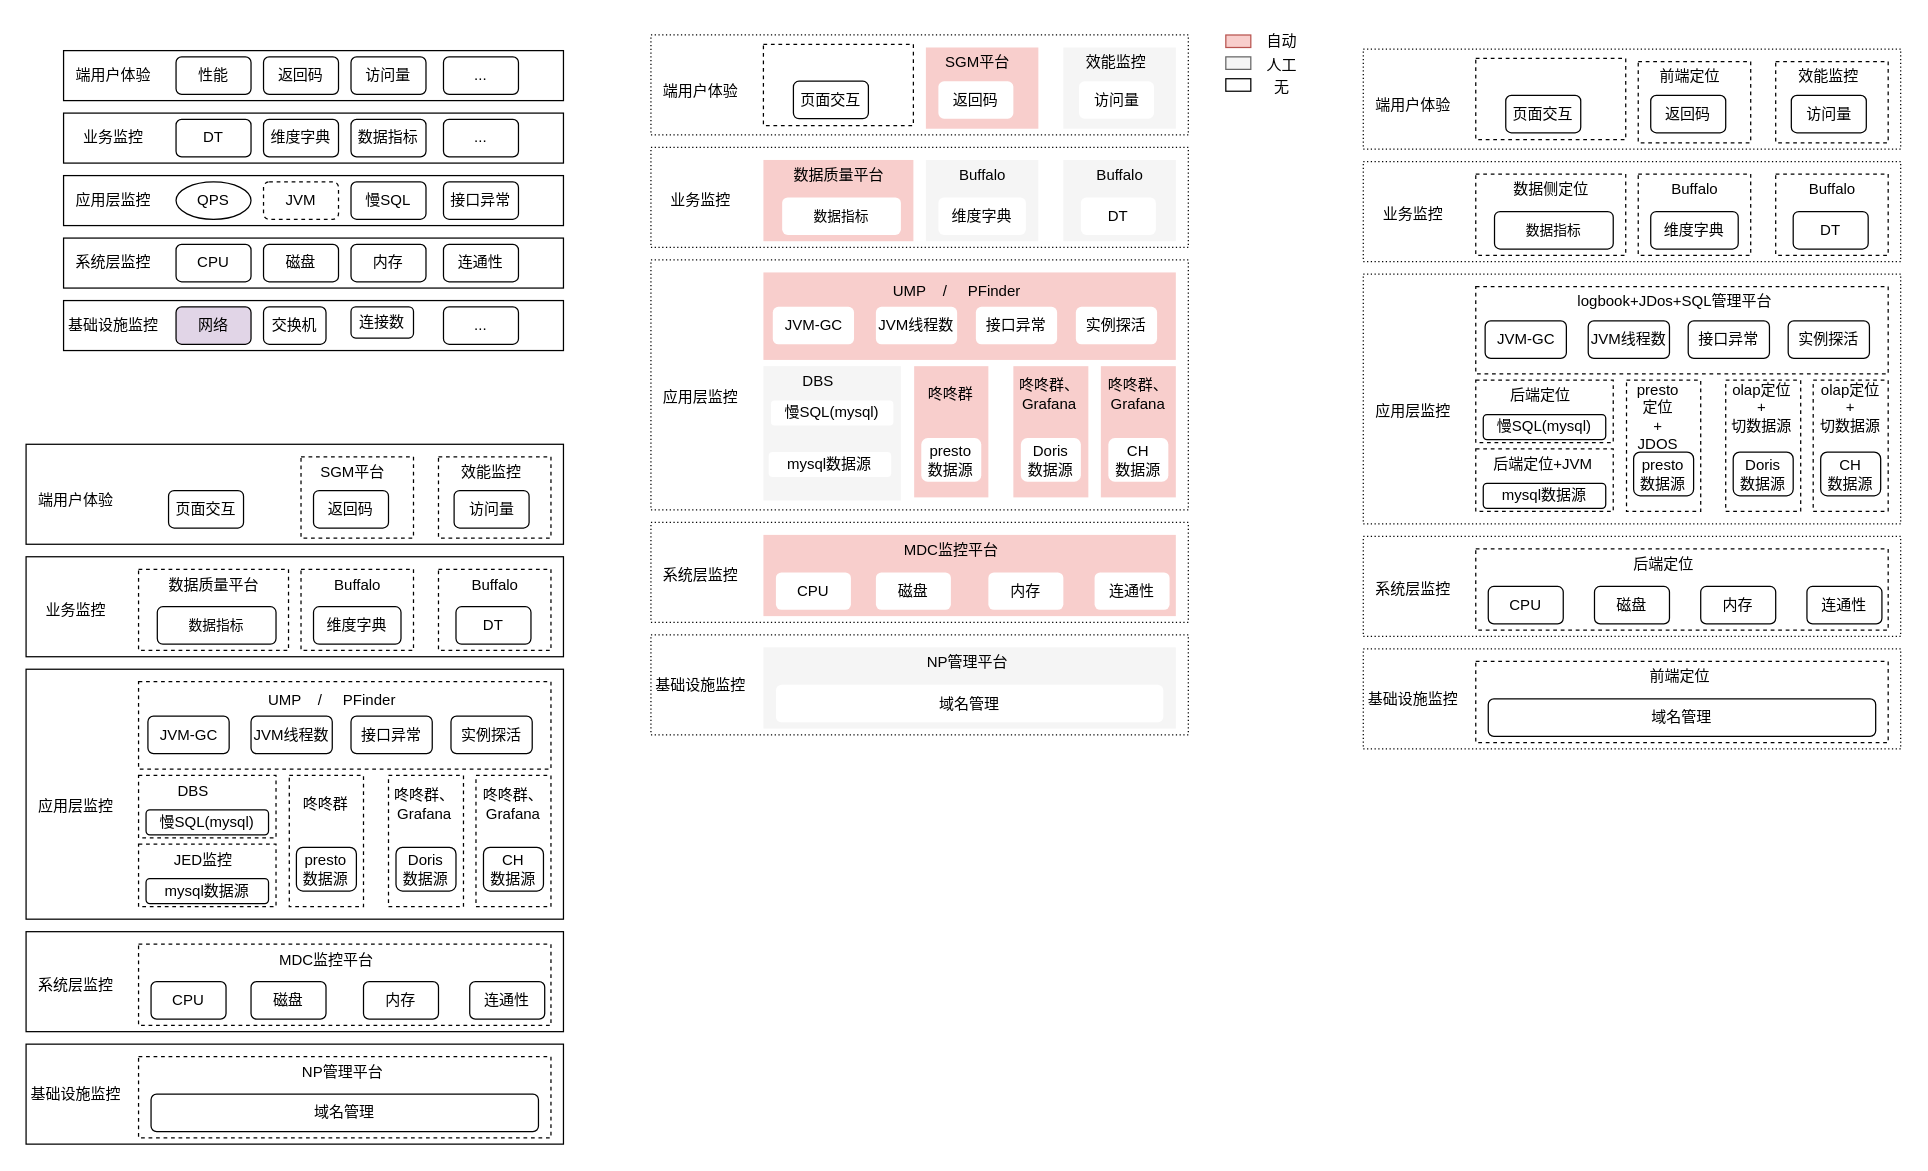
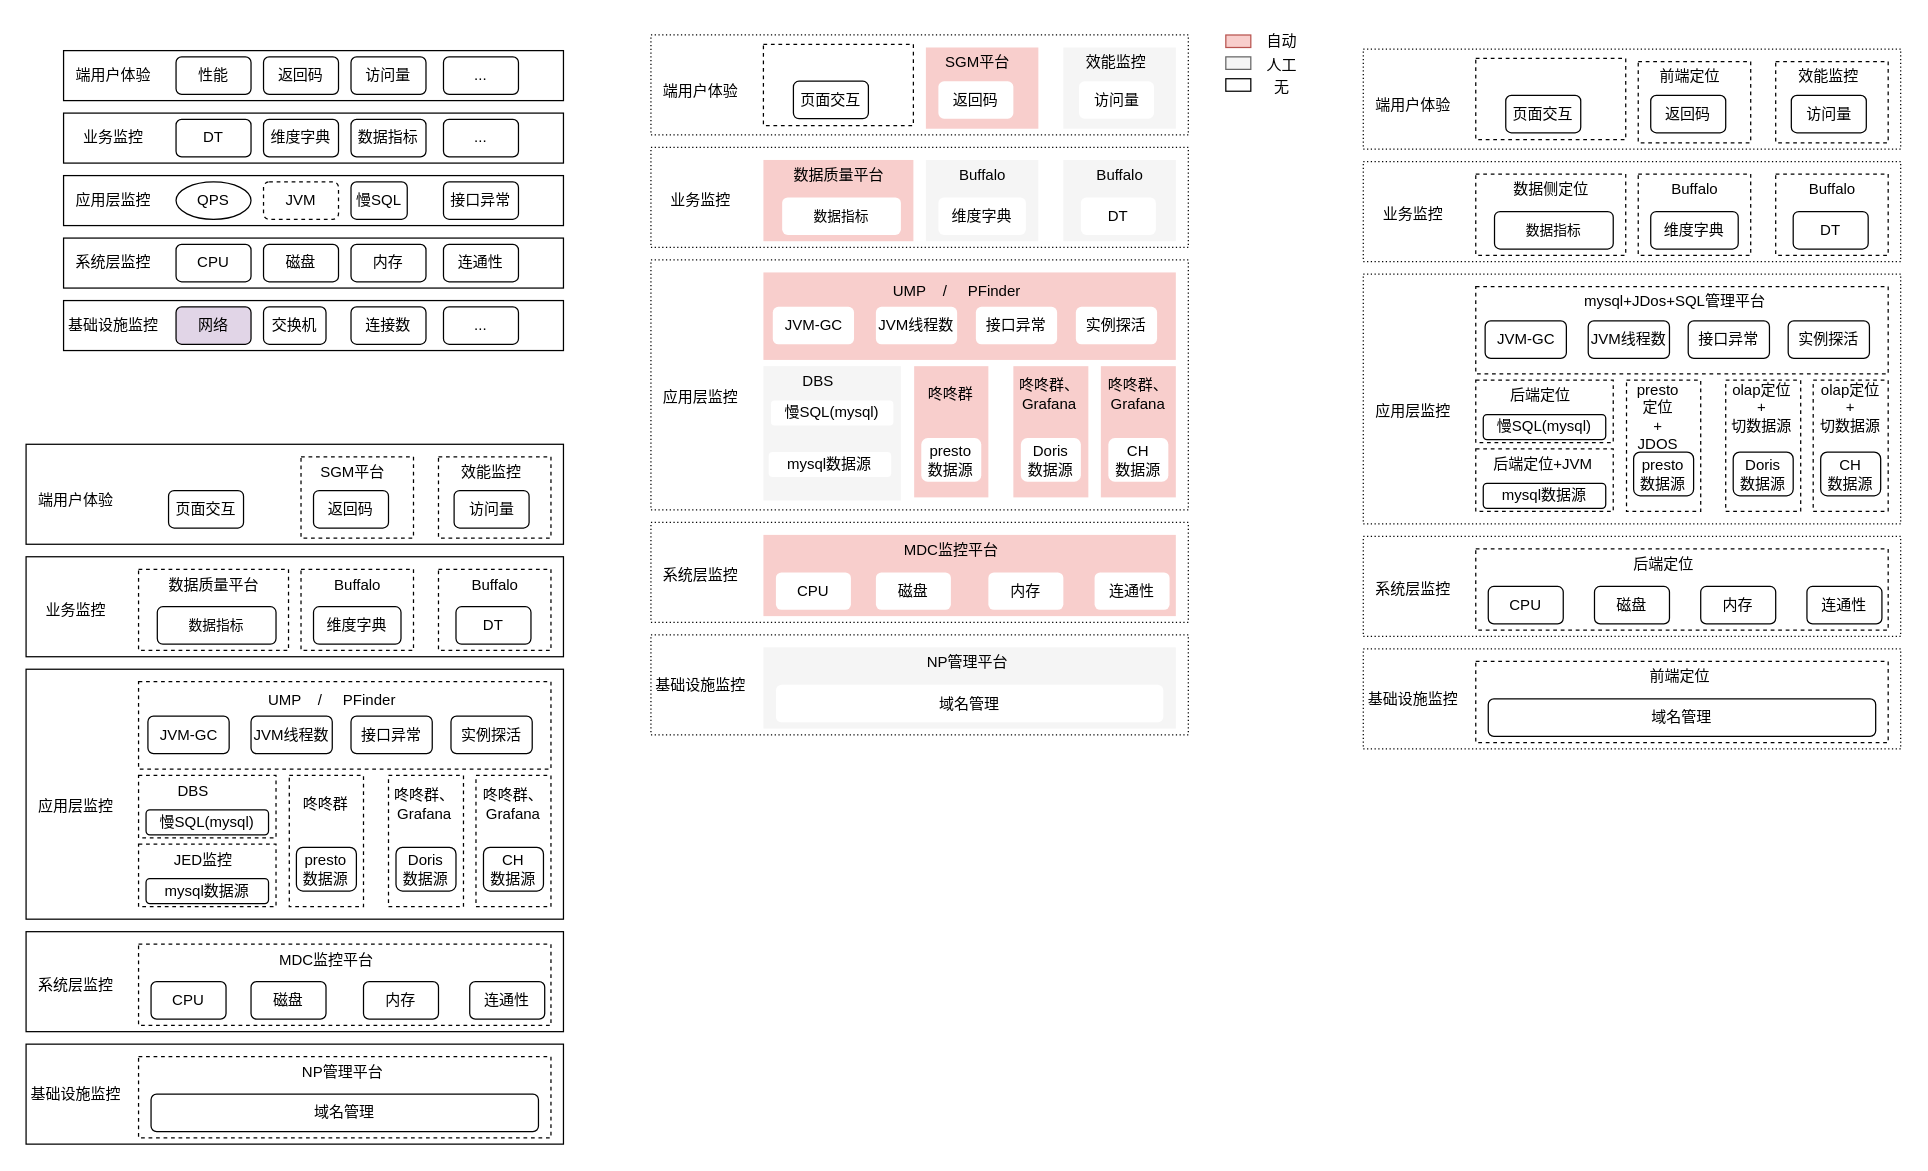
node "慢SQL": size 75x38 -> 56x38
node "logbook+JDos+SQL管理平台": label "logbook+JDos+SQL管理平台" -> "mysql+JDos+SQL管理平台"
node "连接数": size 63x31 -> 75x38
